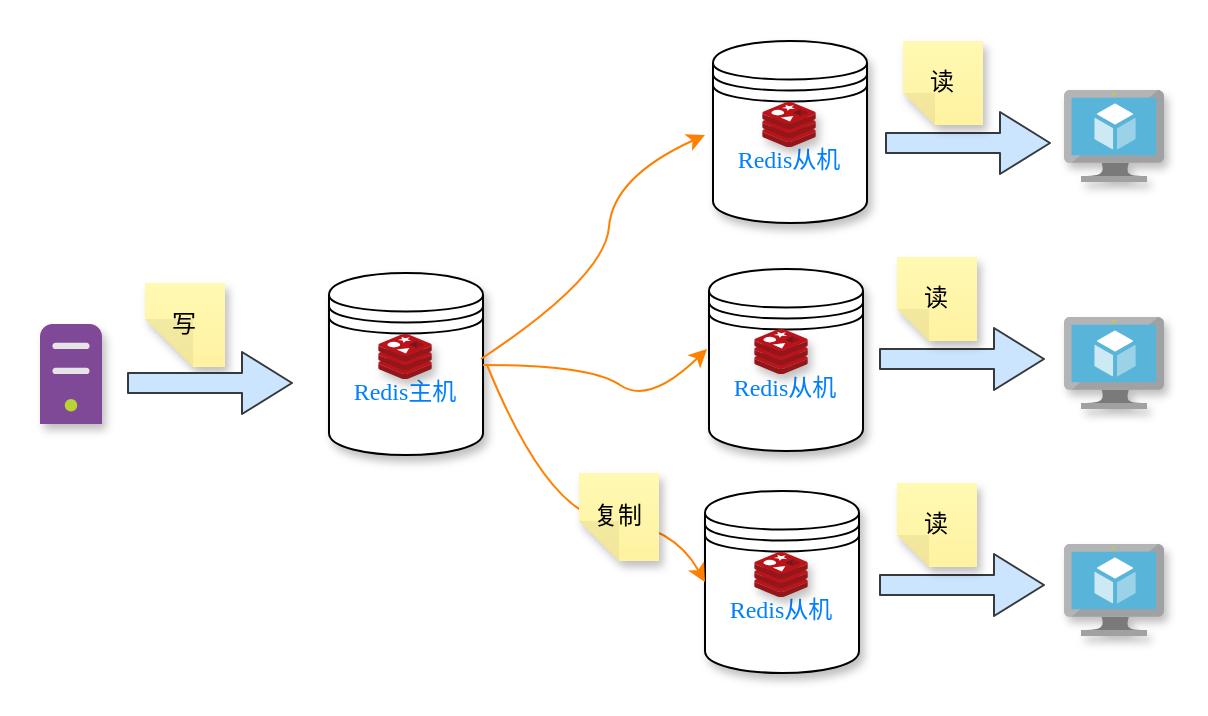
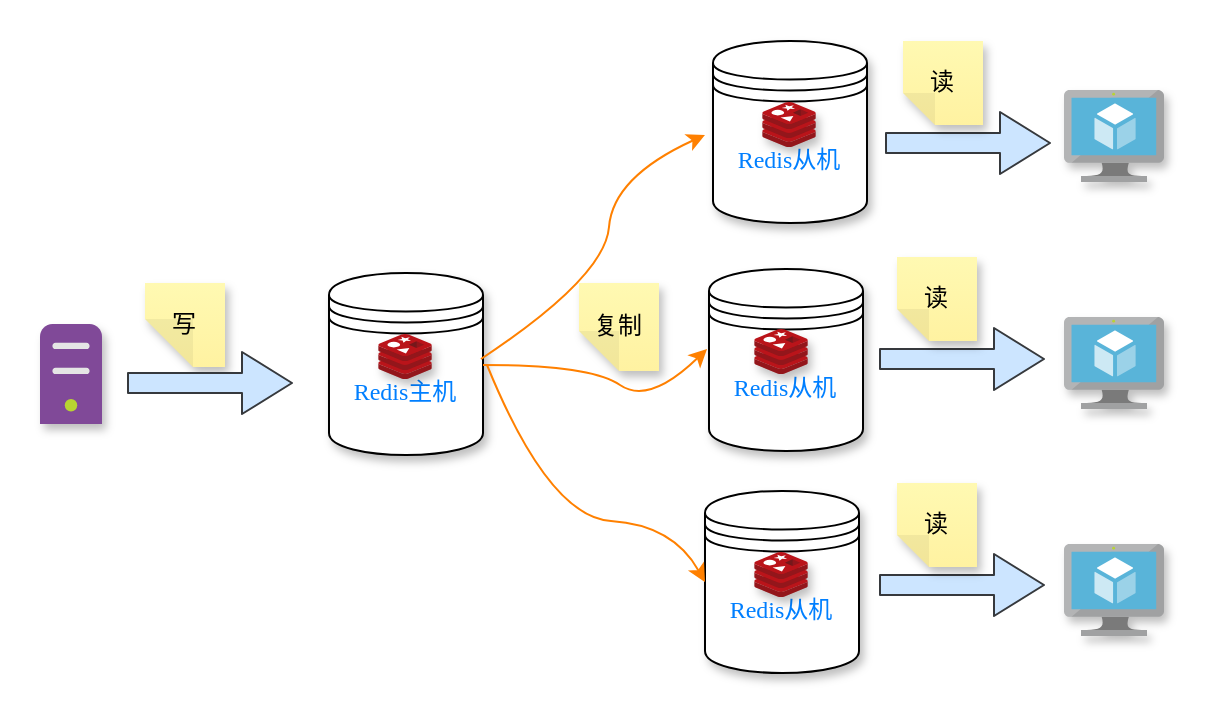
node "复制": moved (619, 517) -> (619, 327)
